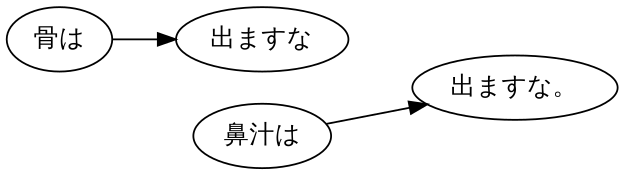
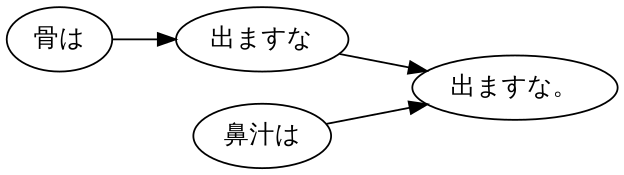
edge "出ますな" -> "出ますな。": added
